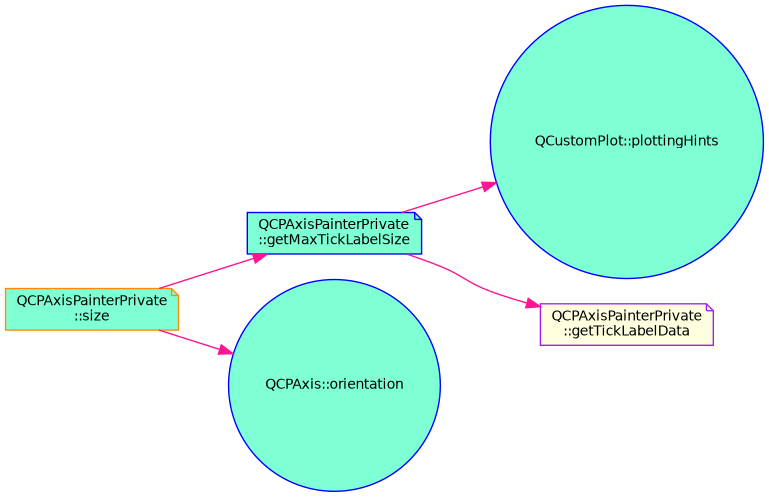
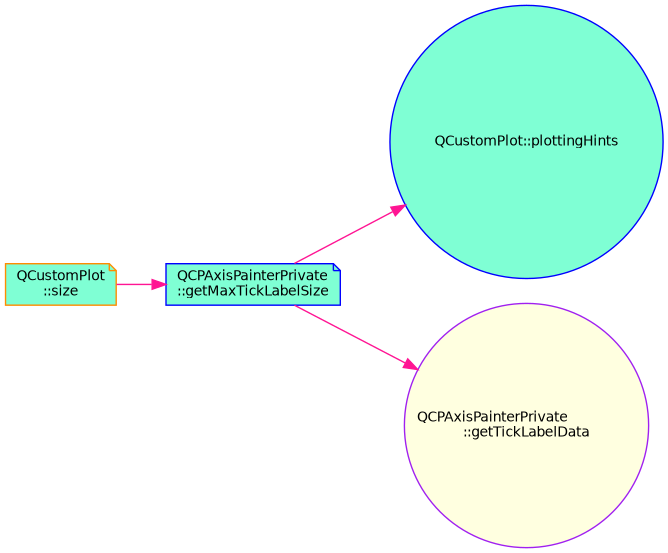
node "QCPAxisPainterPrivate ::size": label "QCPAxisPainterPrivate ::size" -> "QCustomPlot ::size"
node "QCPAxisPainterPrivate ::getTickLabelData": shape note -> circle
node "QCPAxis::orientation": removed
